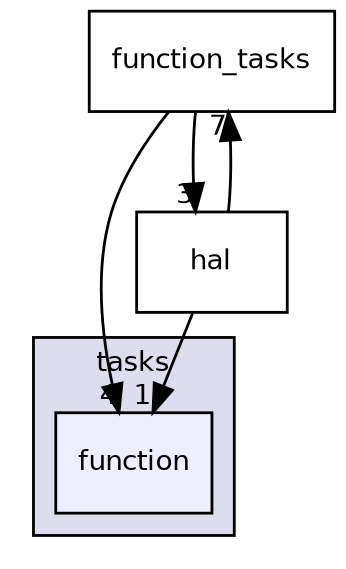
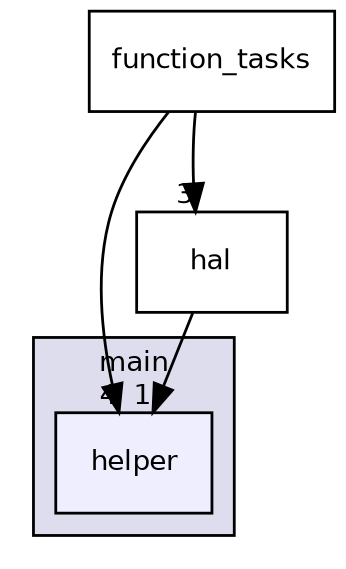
edge "hal" -> "function_tasks": removed
cluster "tasks": label "tasks" -> "main"
node "function": label "function" -> "helper"
